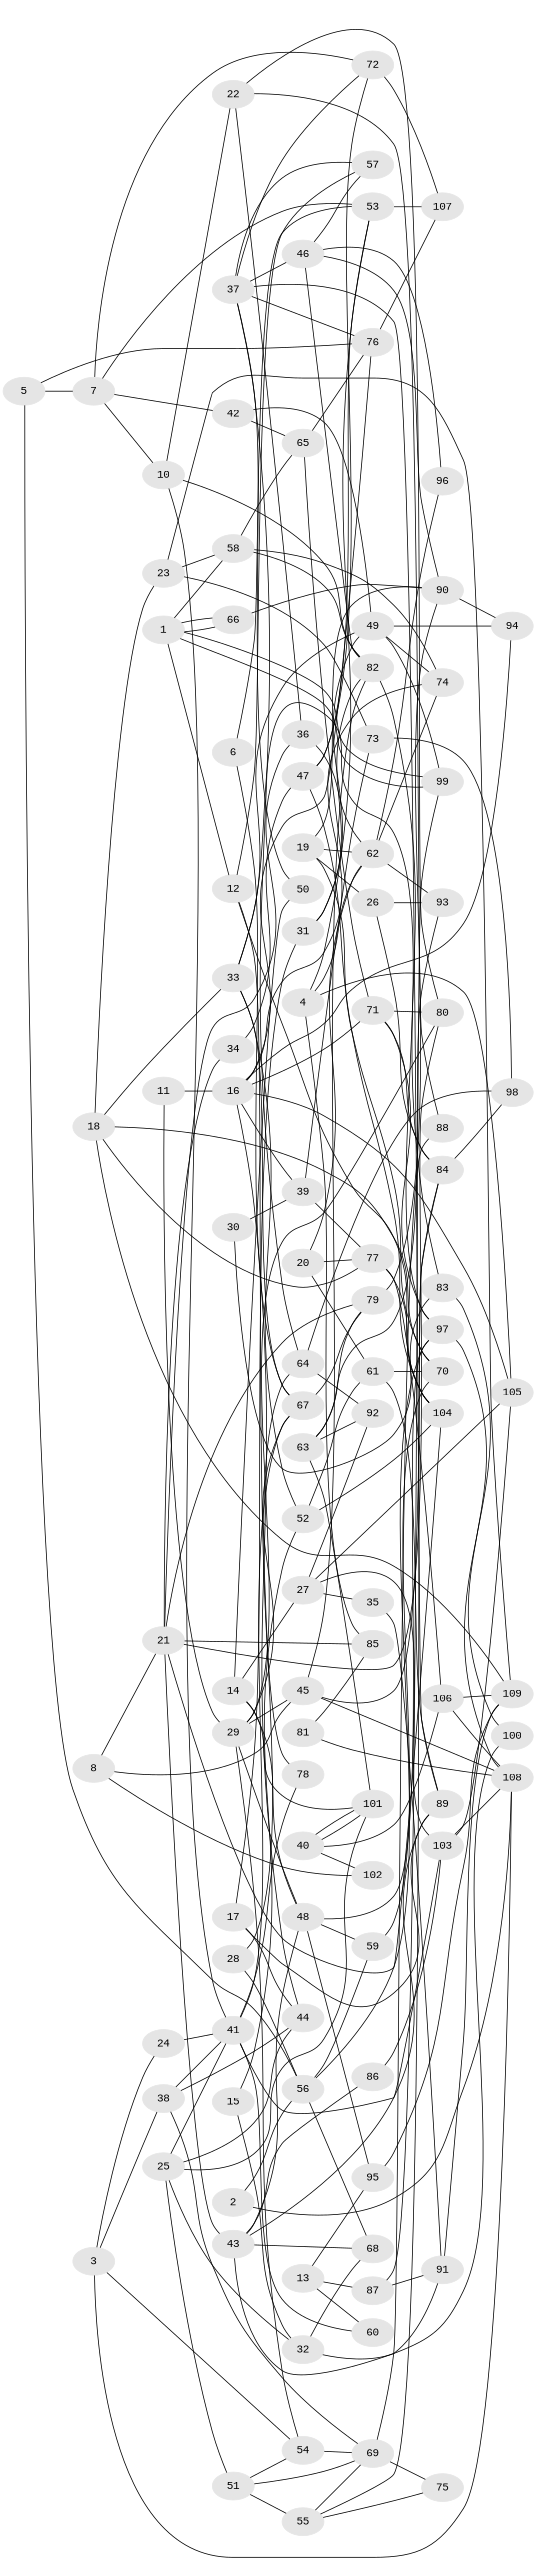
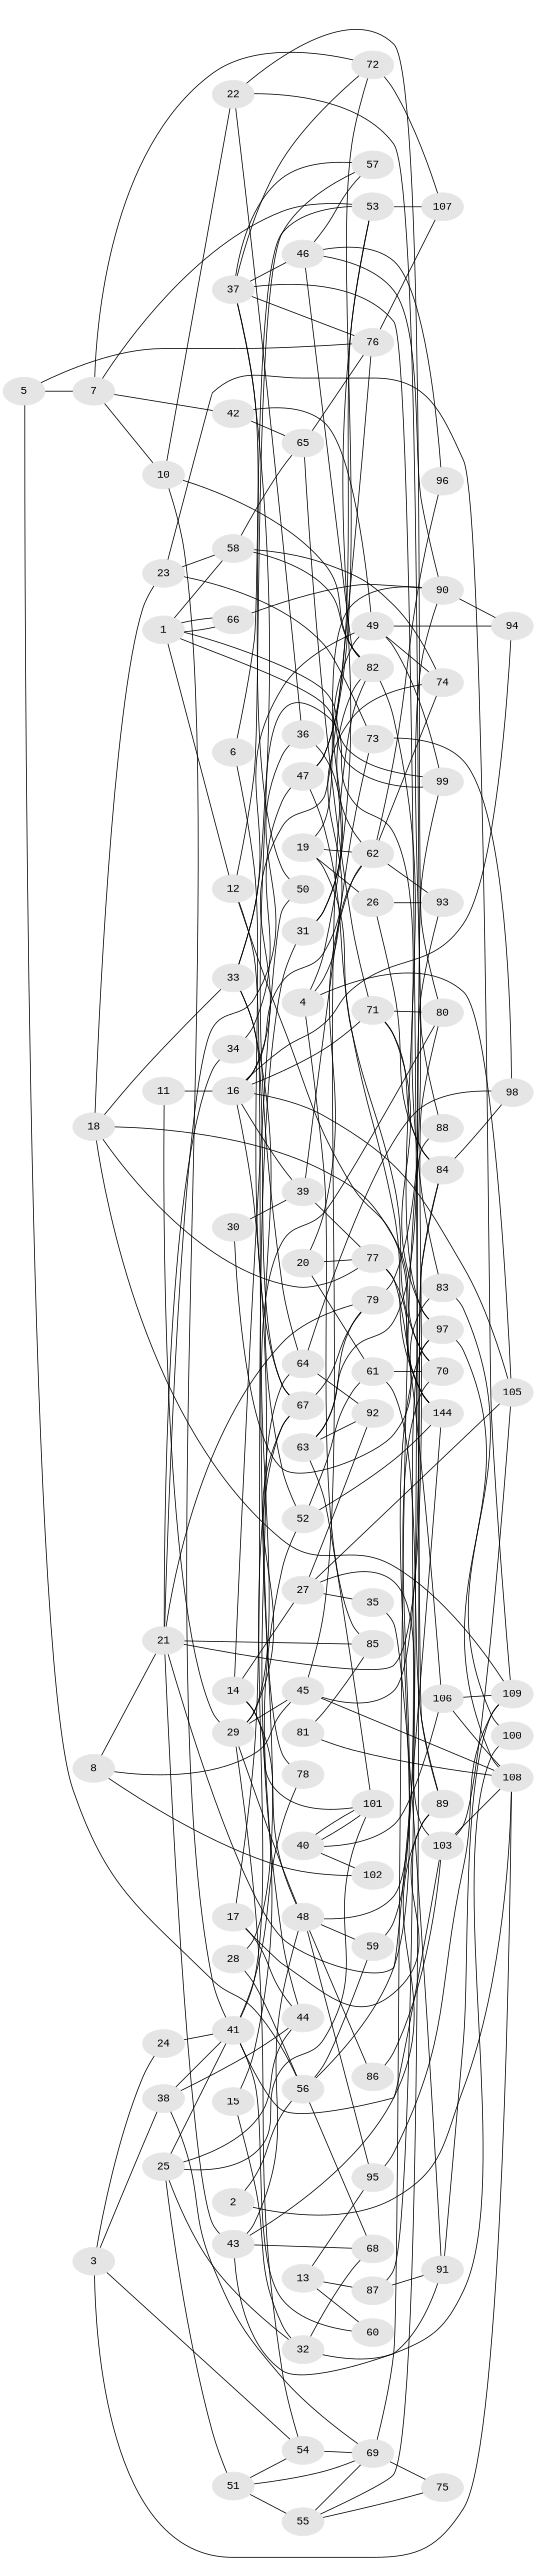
node "104": label "104" -> "144"
edge "86" -- "43": now "86" -- "48"
